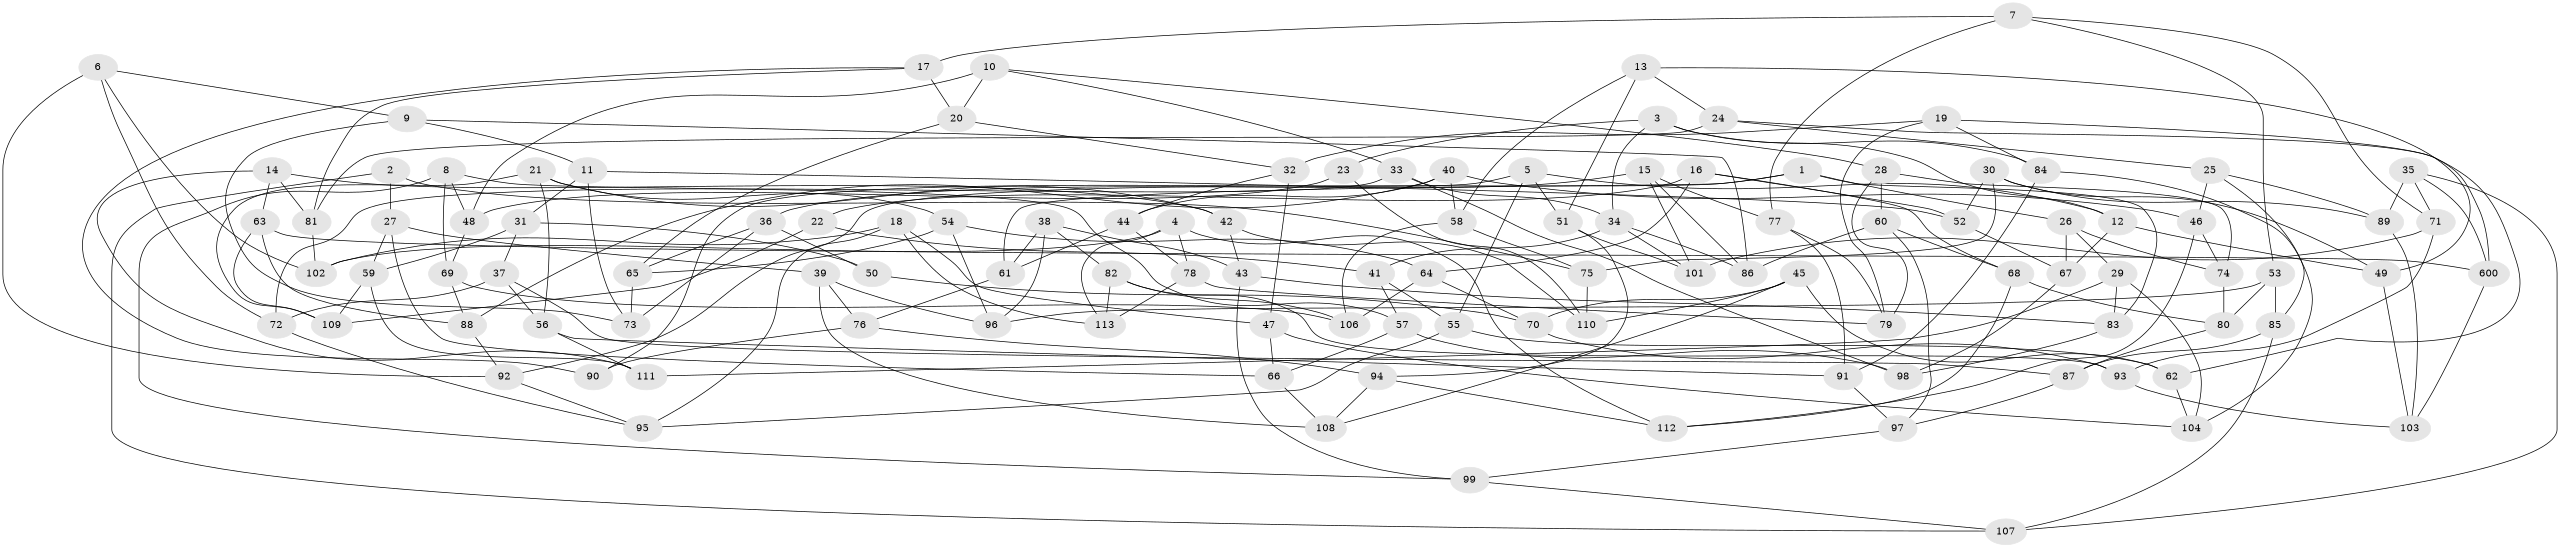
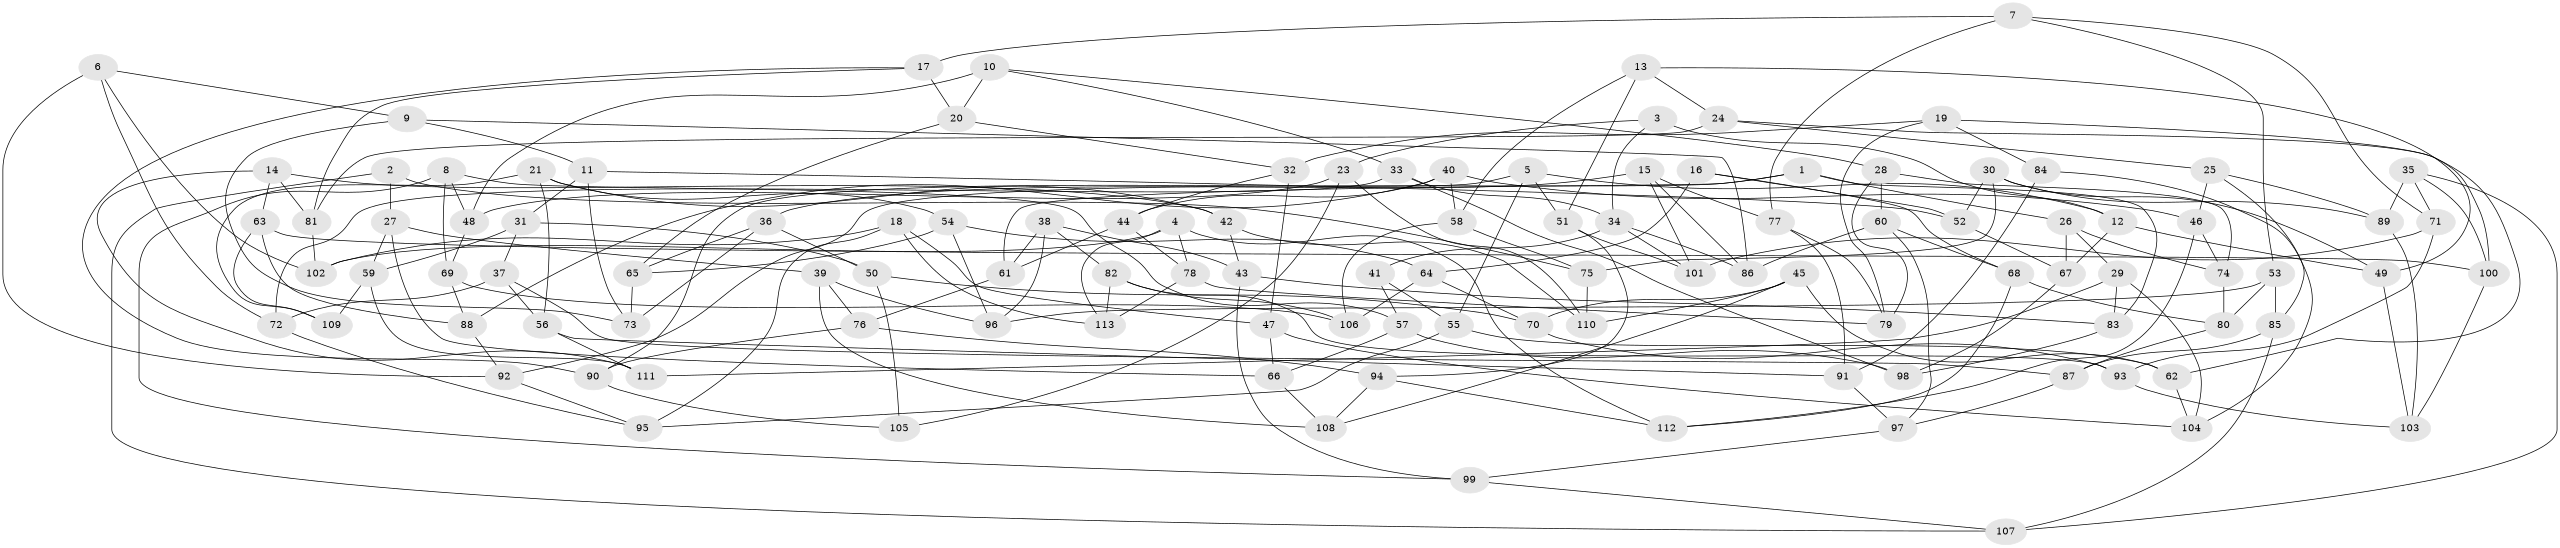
edge "3" -- "84": removed
node "22": removed
node "600": label "600" -> "100"
node "105": added
